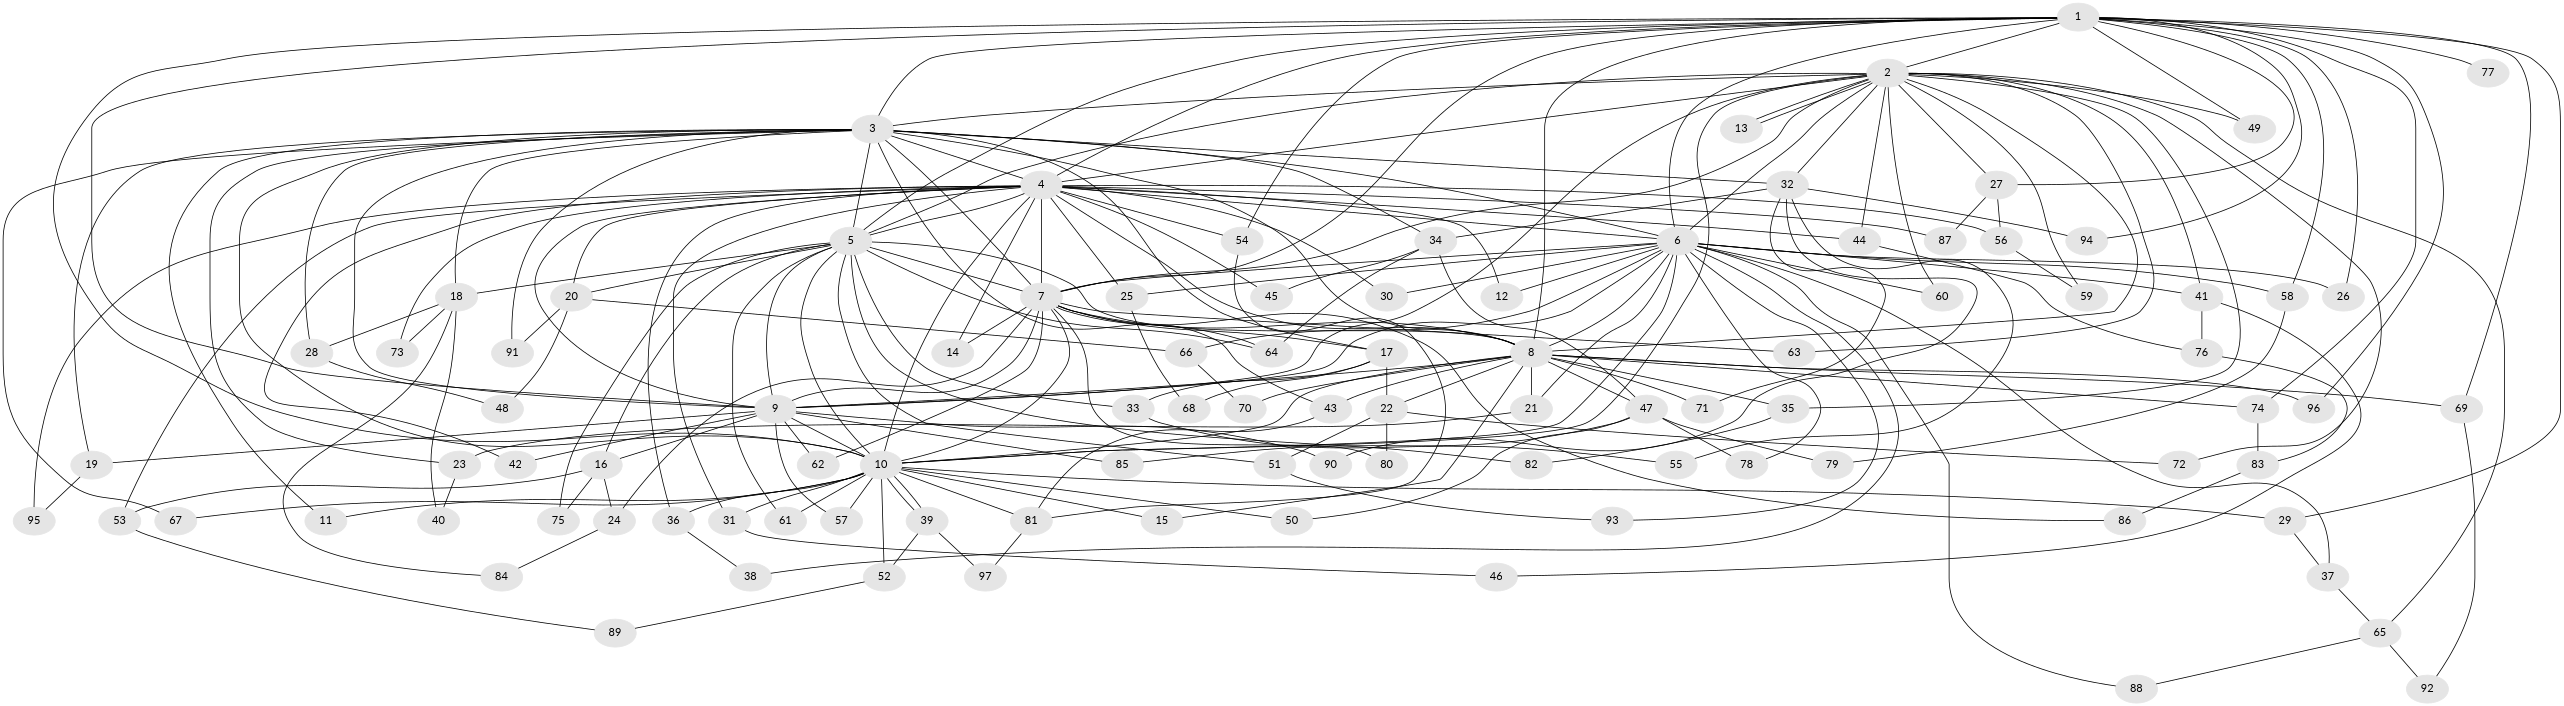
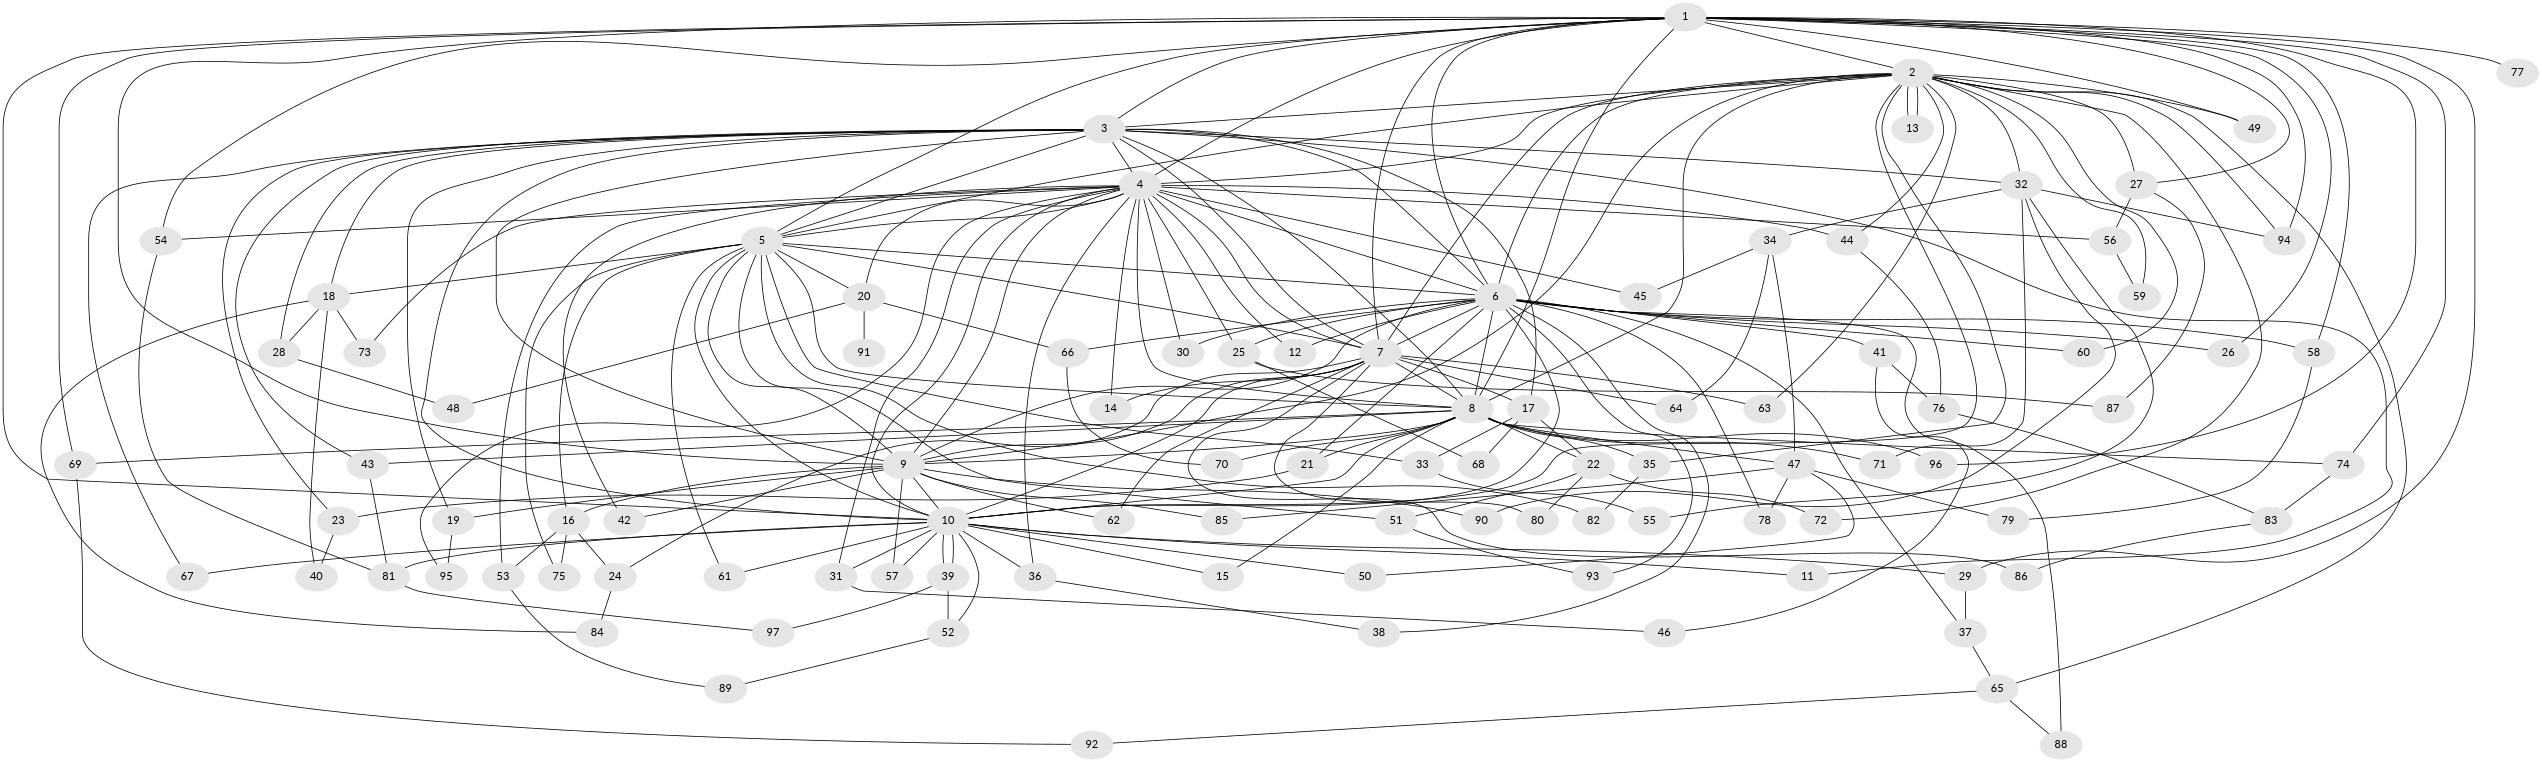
edge "2" -- "41": now "2" -- "94"
edge "3" -- "91": removed
edge "3" -- "34": removed
edge "4" -- "87": now "25" -- "87"
edge "5" -- "64": now "5" -- "6"
